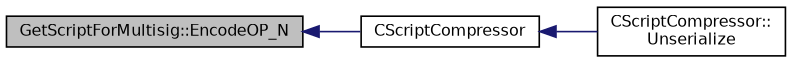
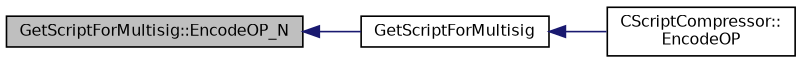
node "CScriptCompressor": label "CScriptCompressor" -> "GetScriptForMultisig"
node "CScriptCompressor:: Unserialize": label "CScriptCompressor:: Unserialize" -> "CScriptCompressor:: EncodeOP"
